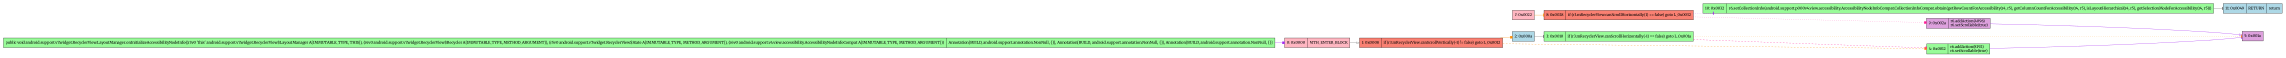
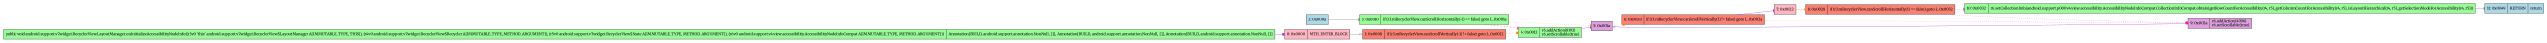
node "6: 0x0020": added
edge "1: 0x0008" -> "2: 0x000a": removed
